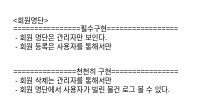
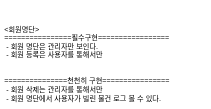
node "================필수구현================= - 회원 명단은 관리자만 보인다. - 회원 등록은 사용자를 통해서만 ===============천천히 구현================ - 회원 삭제는 관리자를 통해서만 - 회원 명단에서 사용자가 빌린 물건 로그 볼 수 있다.": moved (105, 54) -> (96, 63)
